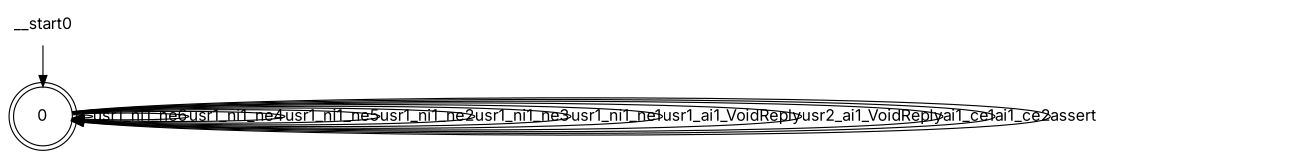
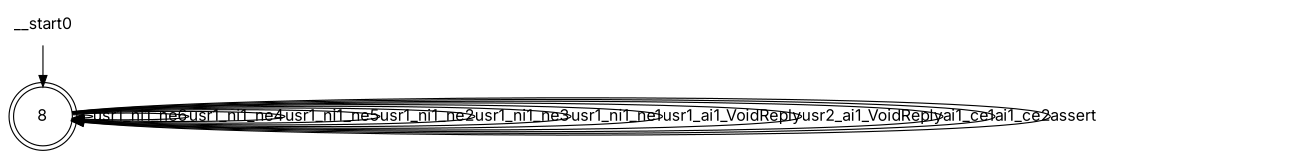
node "0": label "0" -> "8"
